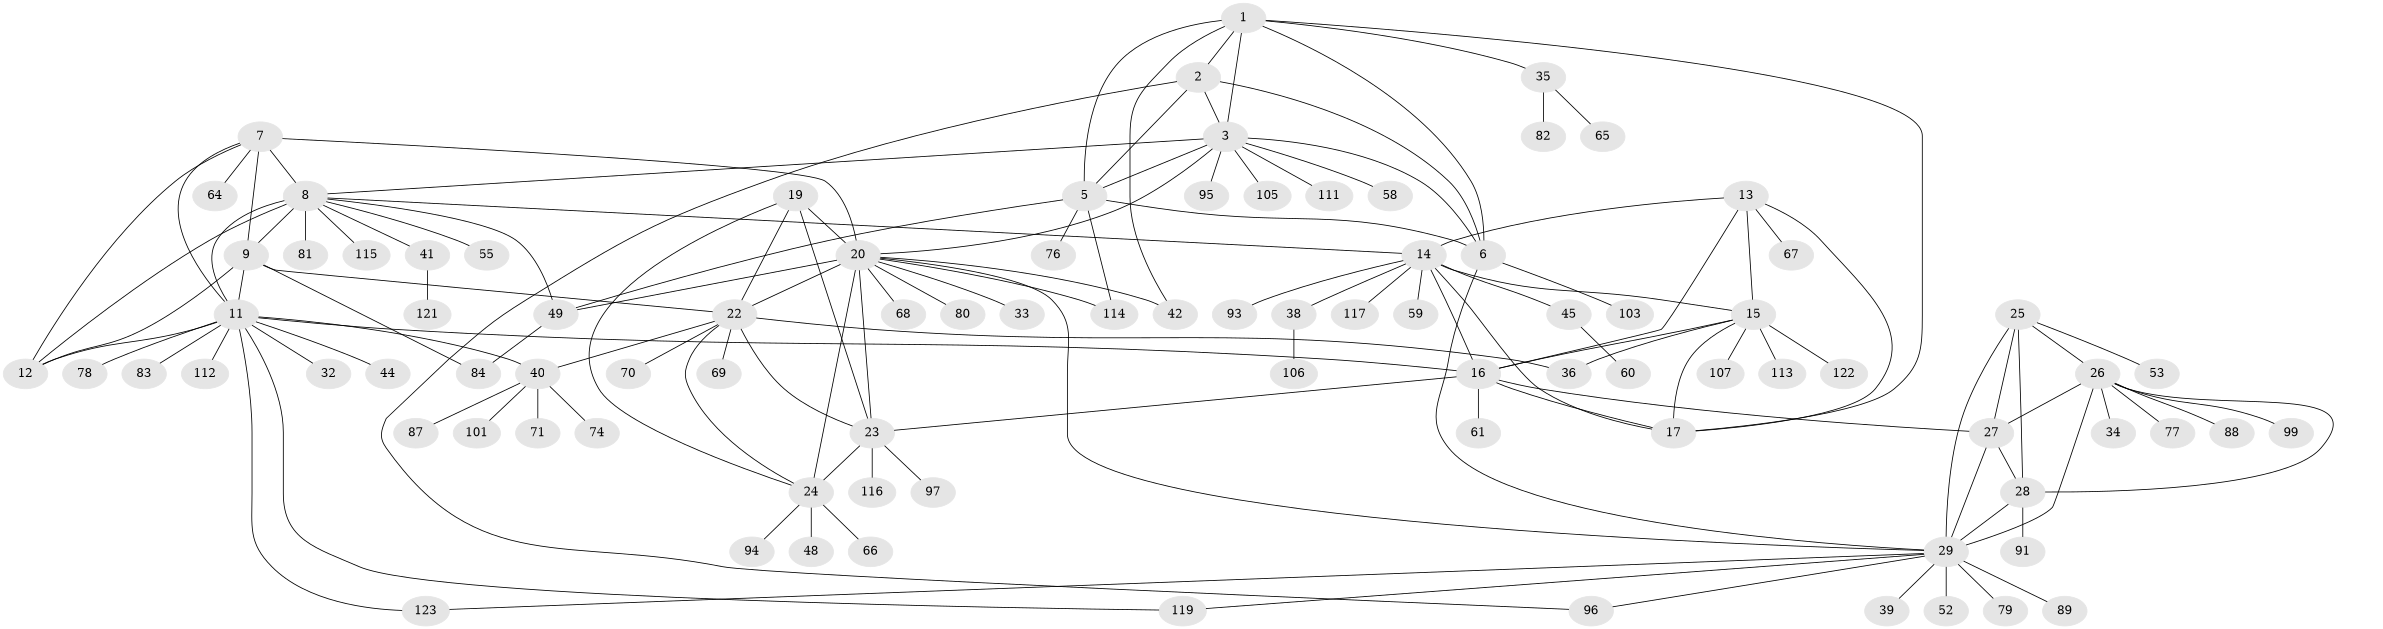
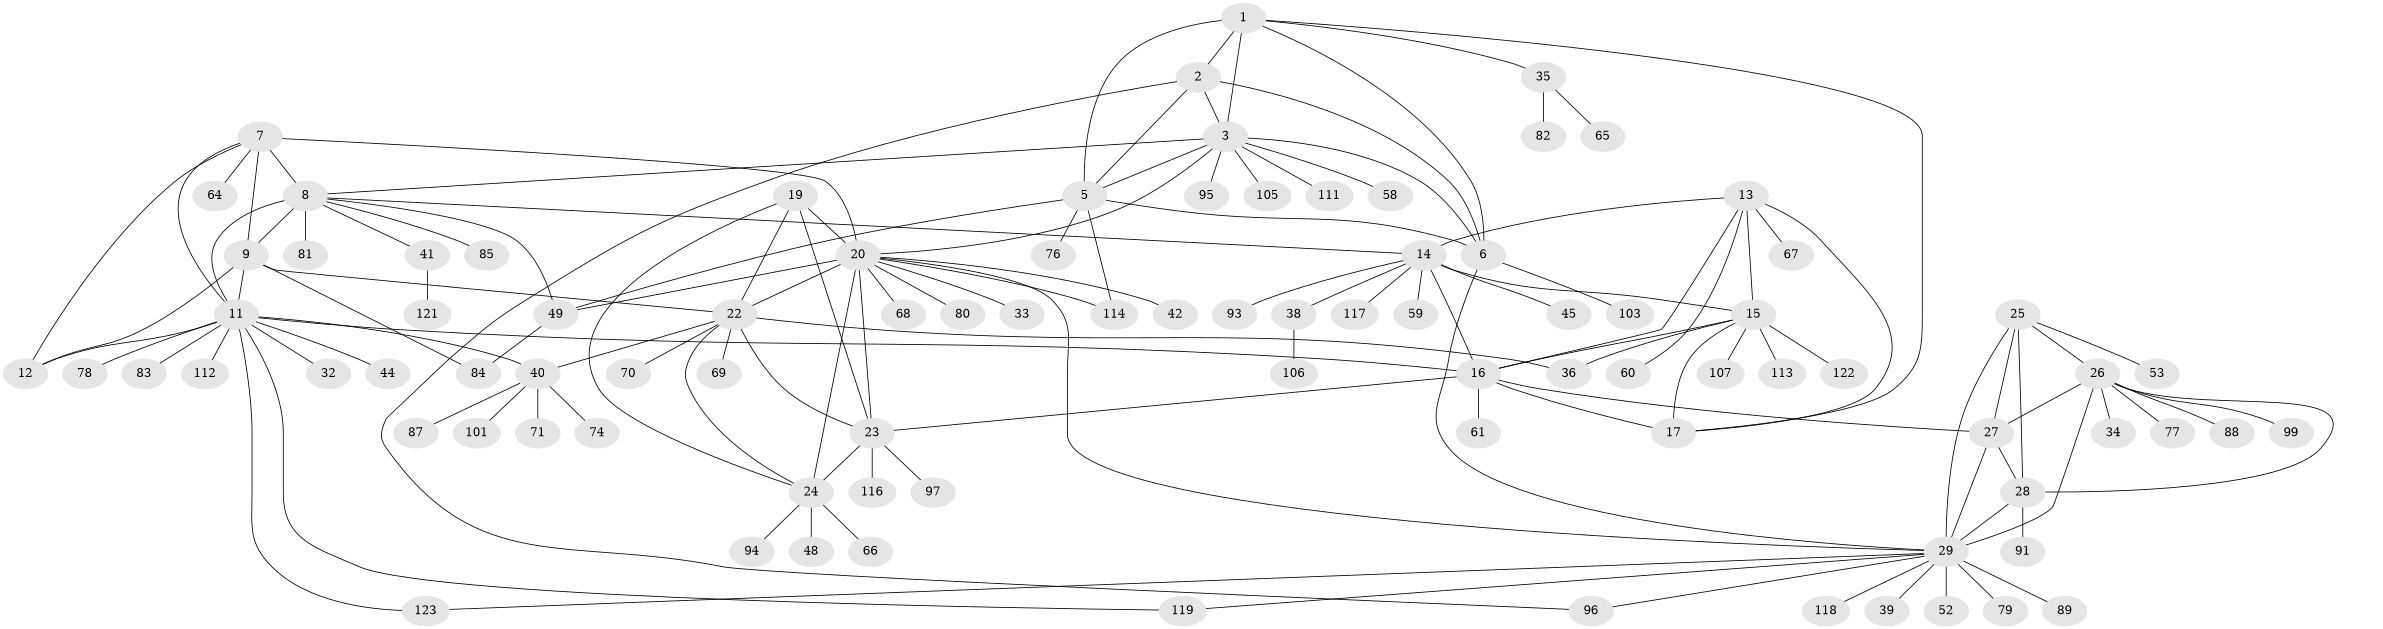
edge "1" -- "42": removed
node "115": removed
node "55": label "55" -> "85"
edge "8" -- "12": removed
edge "45" -- "60": now "13" -- "60"
edge "14" -- "17": removed
node "118": added
